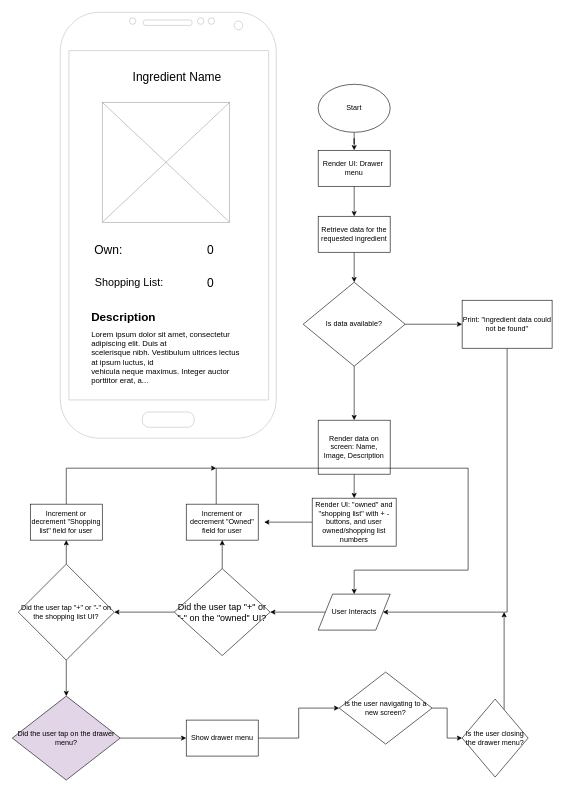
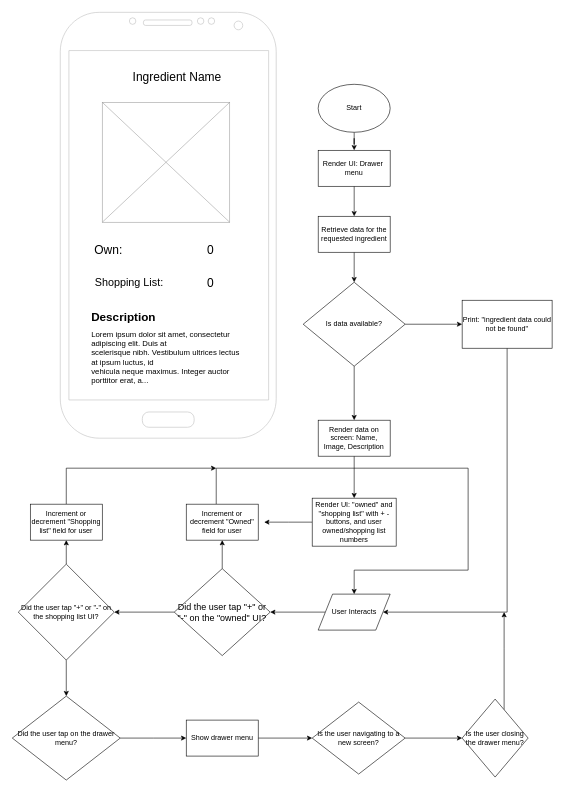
node "Render data on screen: Name, Image, Description": size 72x54 -> 72x36
node "Is the user navigating to a new screen?": moved (386, 708) -> (359, 738)
node "Did the user tap on the drawer menu?": fillcolor #e1d5e7 -> #ffffff
